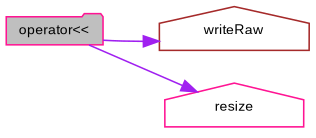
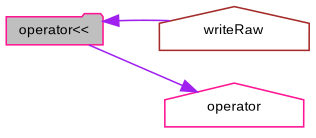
edge "operator<<" -> "writeRaw": reversed
node "resize": label "resize" -> "operator"
